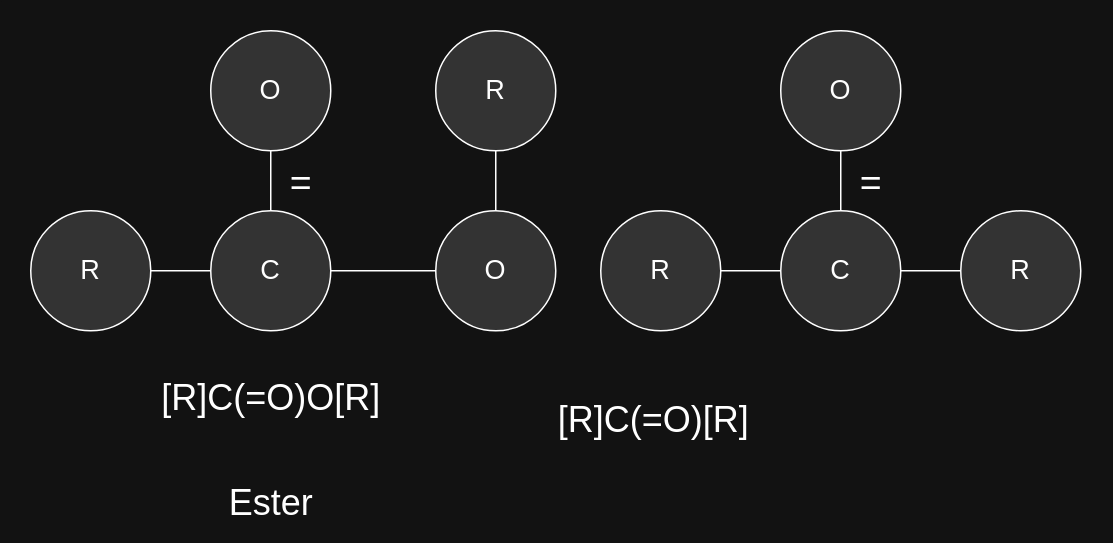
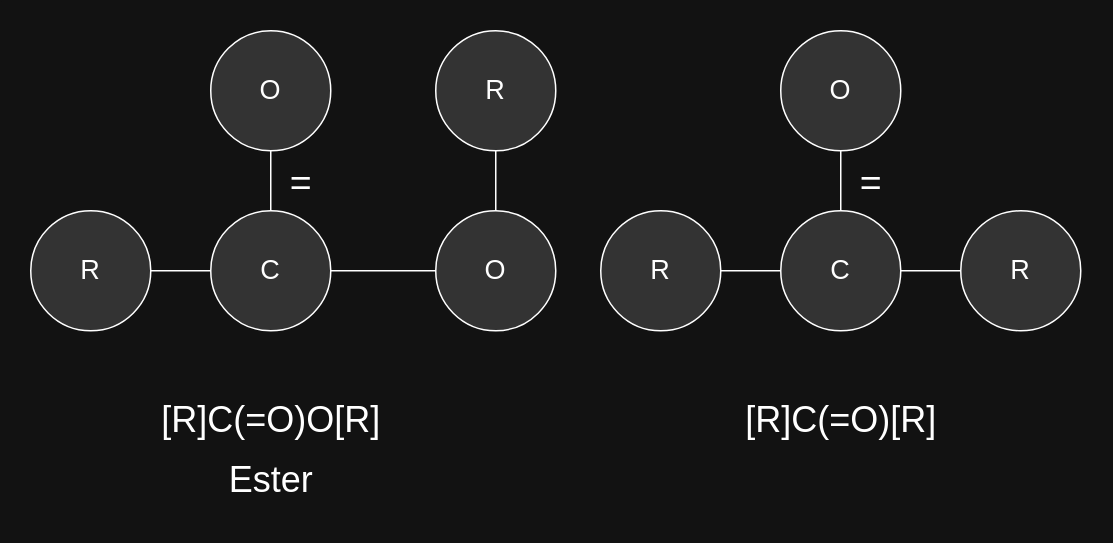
node "[R]C(=O)O[R]": moved (271, 398) -> (271, 421)
node "[R]C(=O)[R]": moved (653, 421) -> (841, 421)
node "Ester": moved (271, 503) -> (271, 481)
